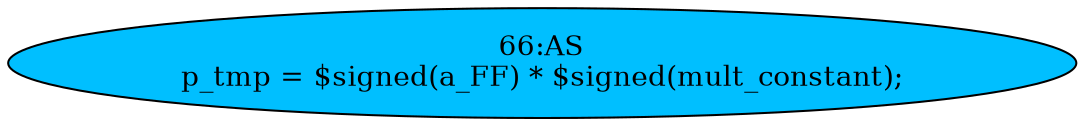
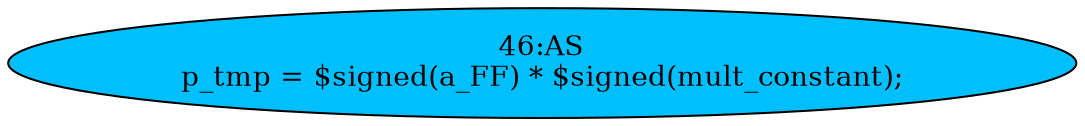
node "66:AS p_tmp = $signed(a_FF) * $signed(mult_constant);": label "66:AS p_tmp = $signed(a_FF) * $signed(mult_constant);" -> "46:AS p_tmp = $signed(a_FF) * $signed(mult_constant);"
